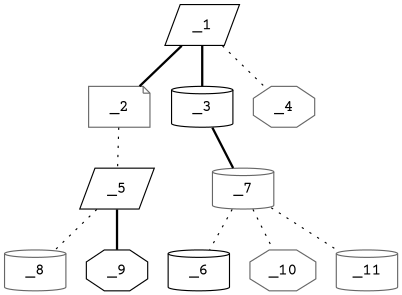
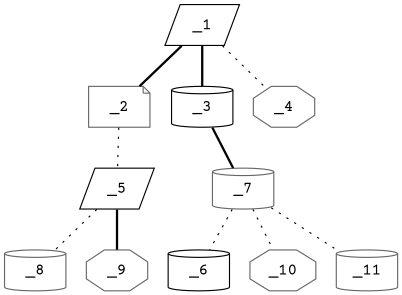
node "_9": color black -> gray40
